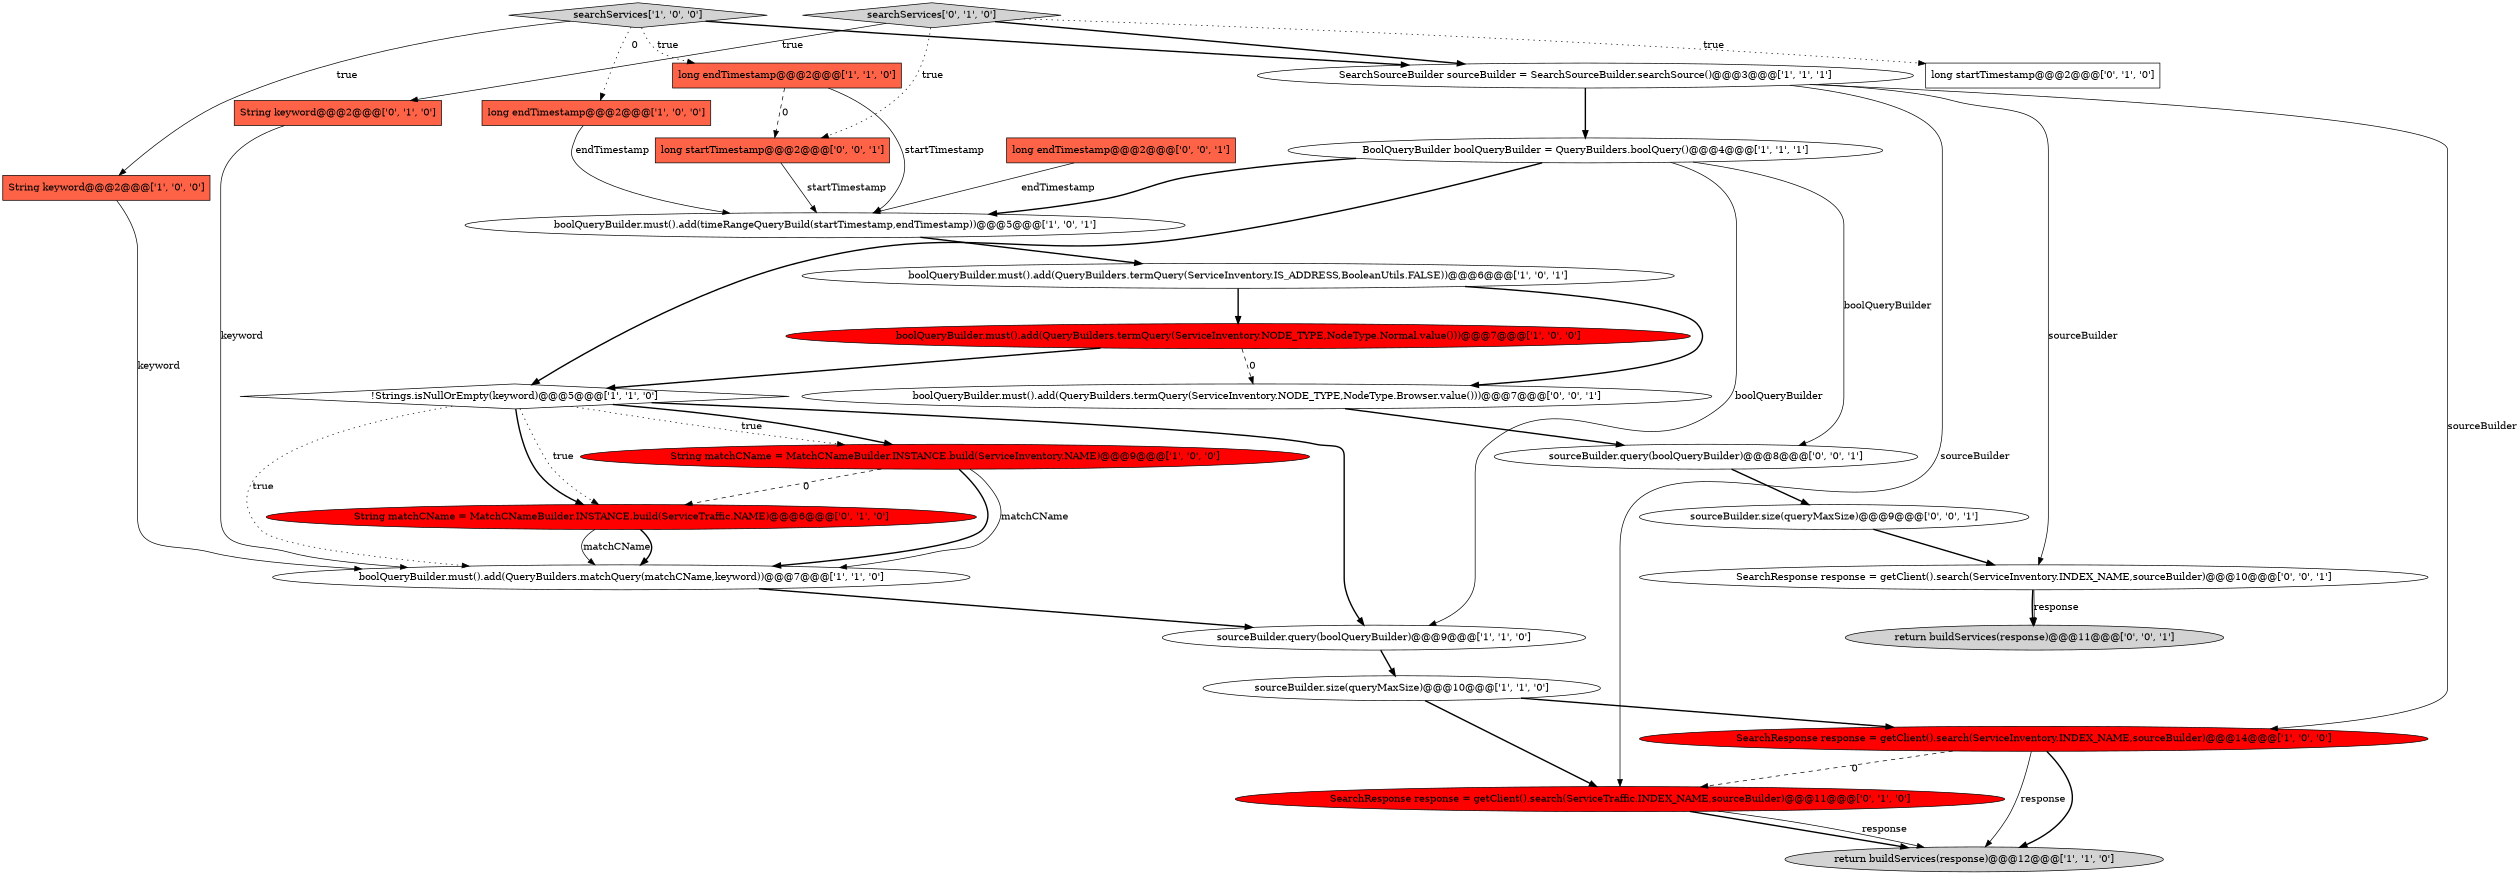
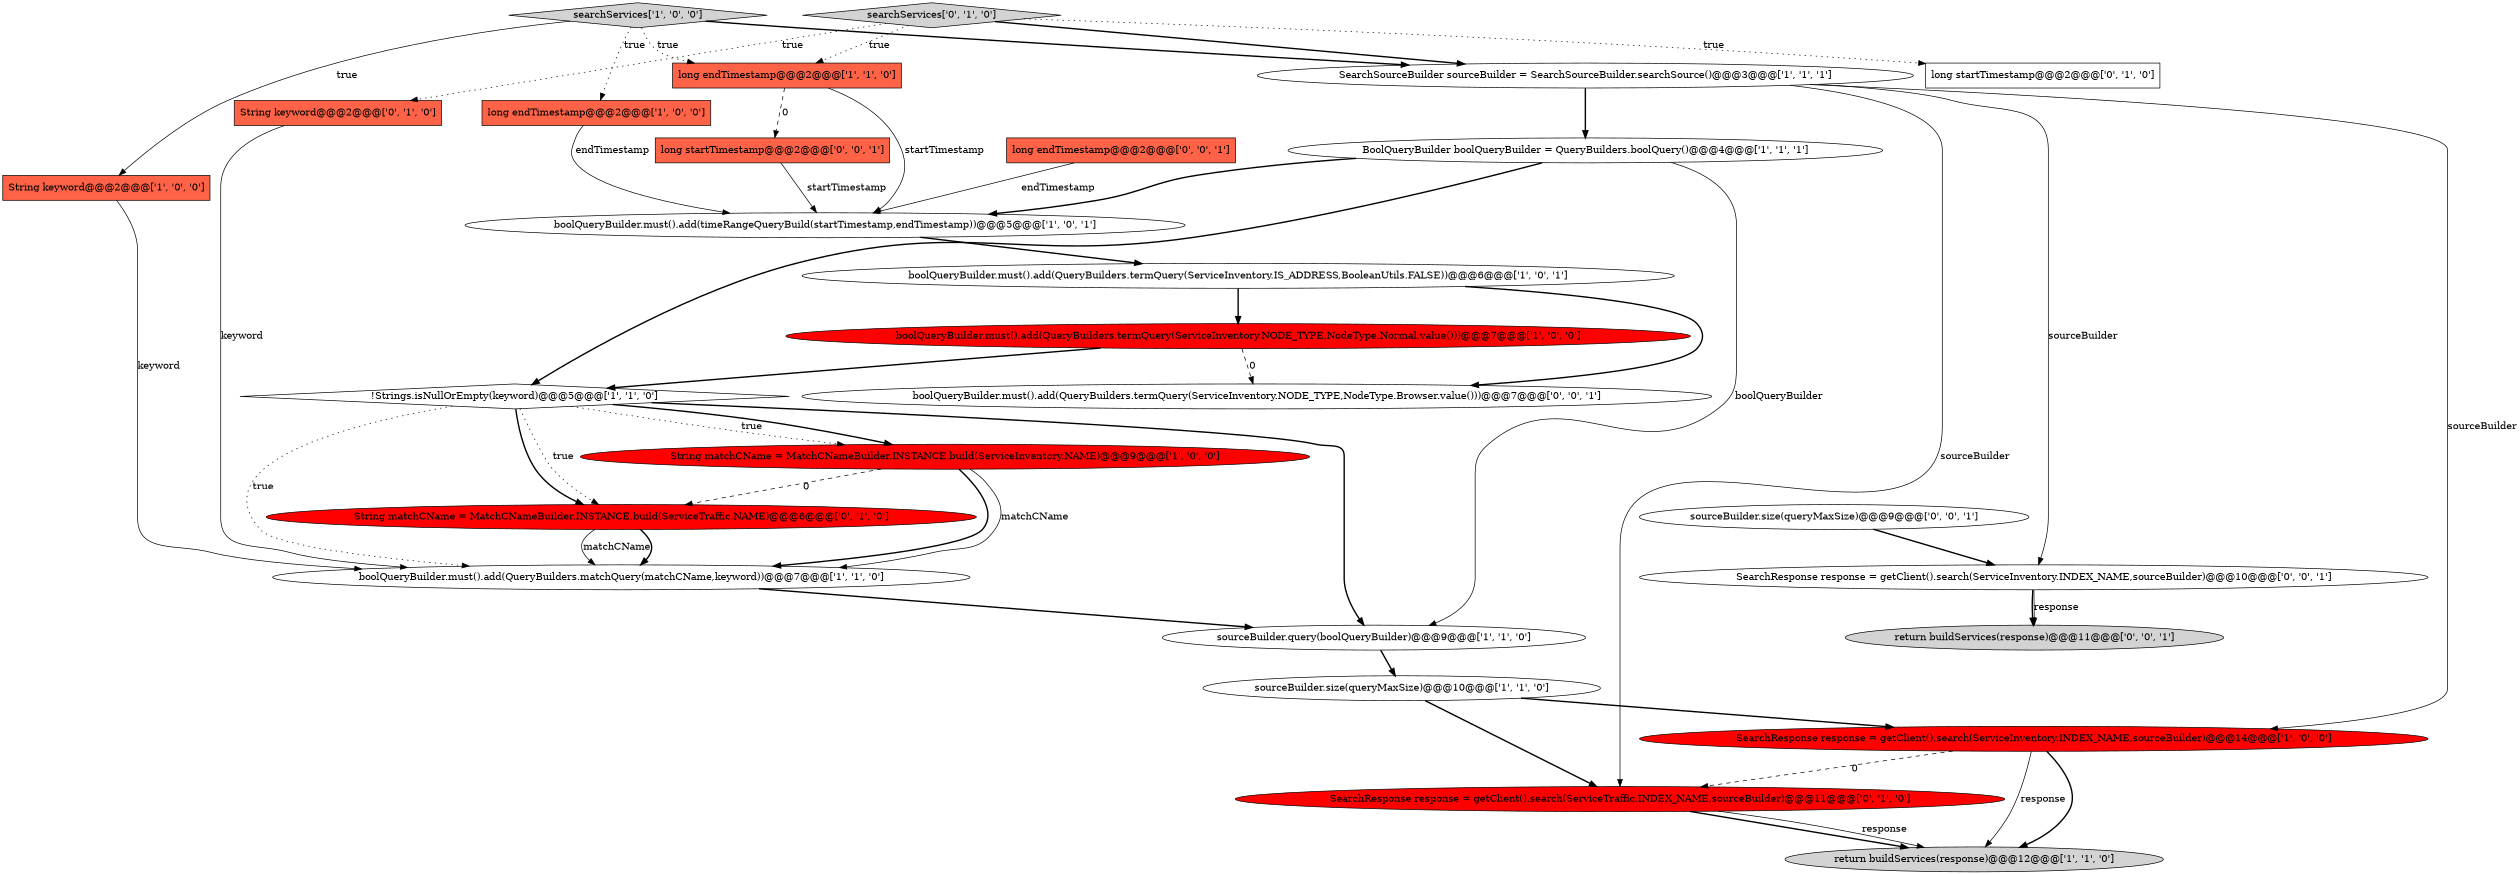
edge "searchServices['1', '0', '0']" -> "long endTimestamp@@@2@@@['1', '0', '0']": label "0" -> "true"
edge "searchServices['0', '1', '0']" -> "String keyword@@@2@@@['0', '1', '0']": style solid -> dotted
edge "searchServices['0', '1', '0']" -> "long startTimestamp@@@2@@@['0', '0', '1']": now "searchServices['0', '1', '0']" -> "long endTimestamp@@@2@@@['1', '1', '0']"
node "sourceBuilder.query(boolQueryBuilder)@@@8@@@['0', '0', '1']": removed
